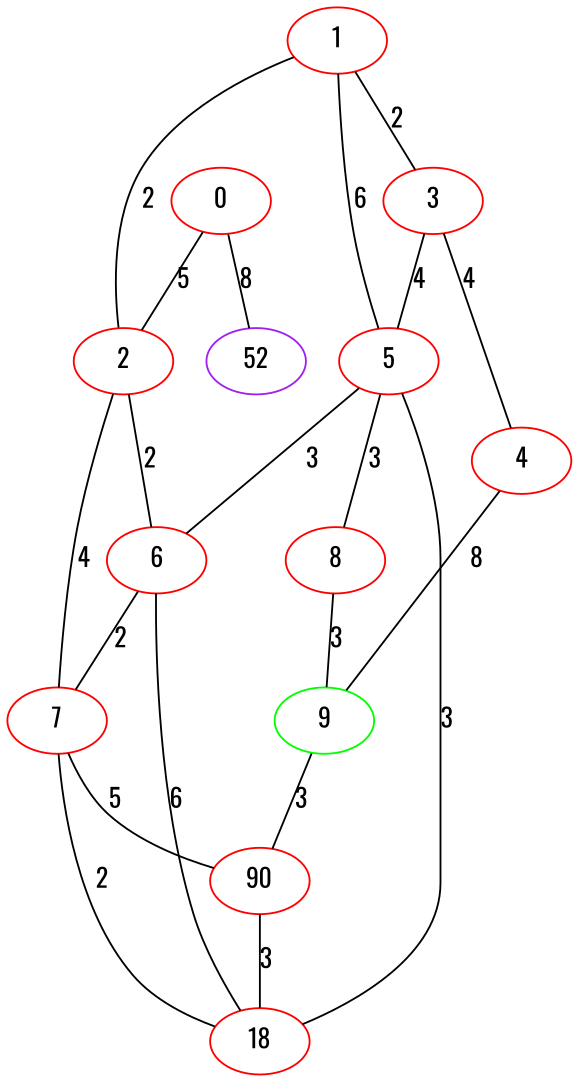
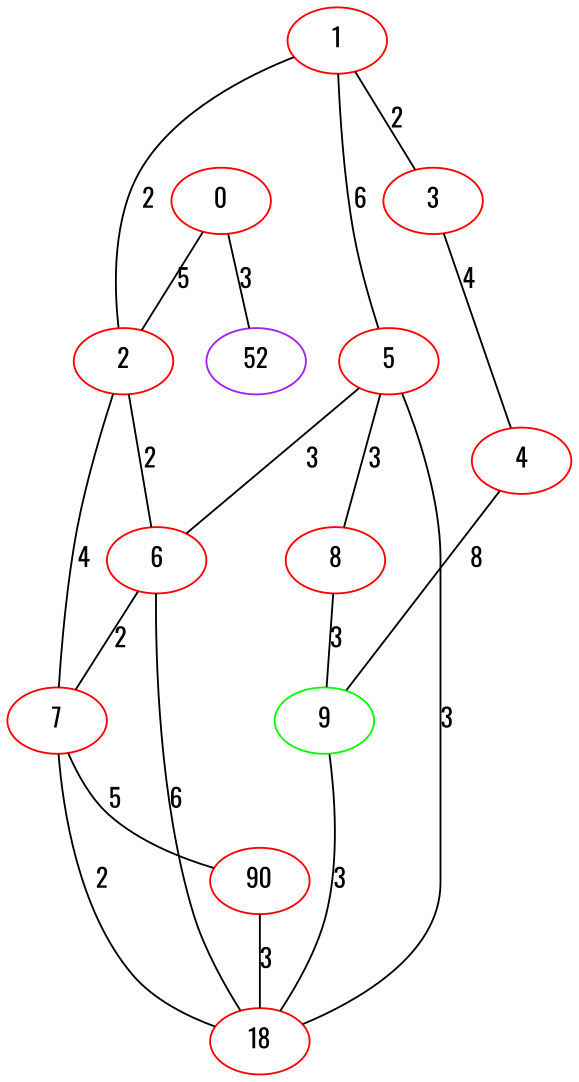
edge "0" -- "52": label "8" -> "3"
edge "3" -- "5": removed, label "4"
edge "9" -- "90": now "9" -- "18"
